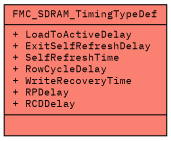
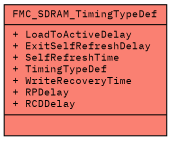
node "FMC_SDRAM_TimingTypeDef": text "+ RowCycleDelay" -> "+ TimingTypeDef"
